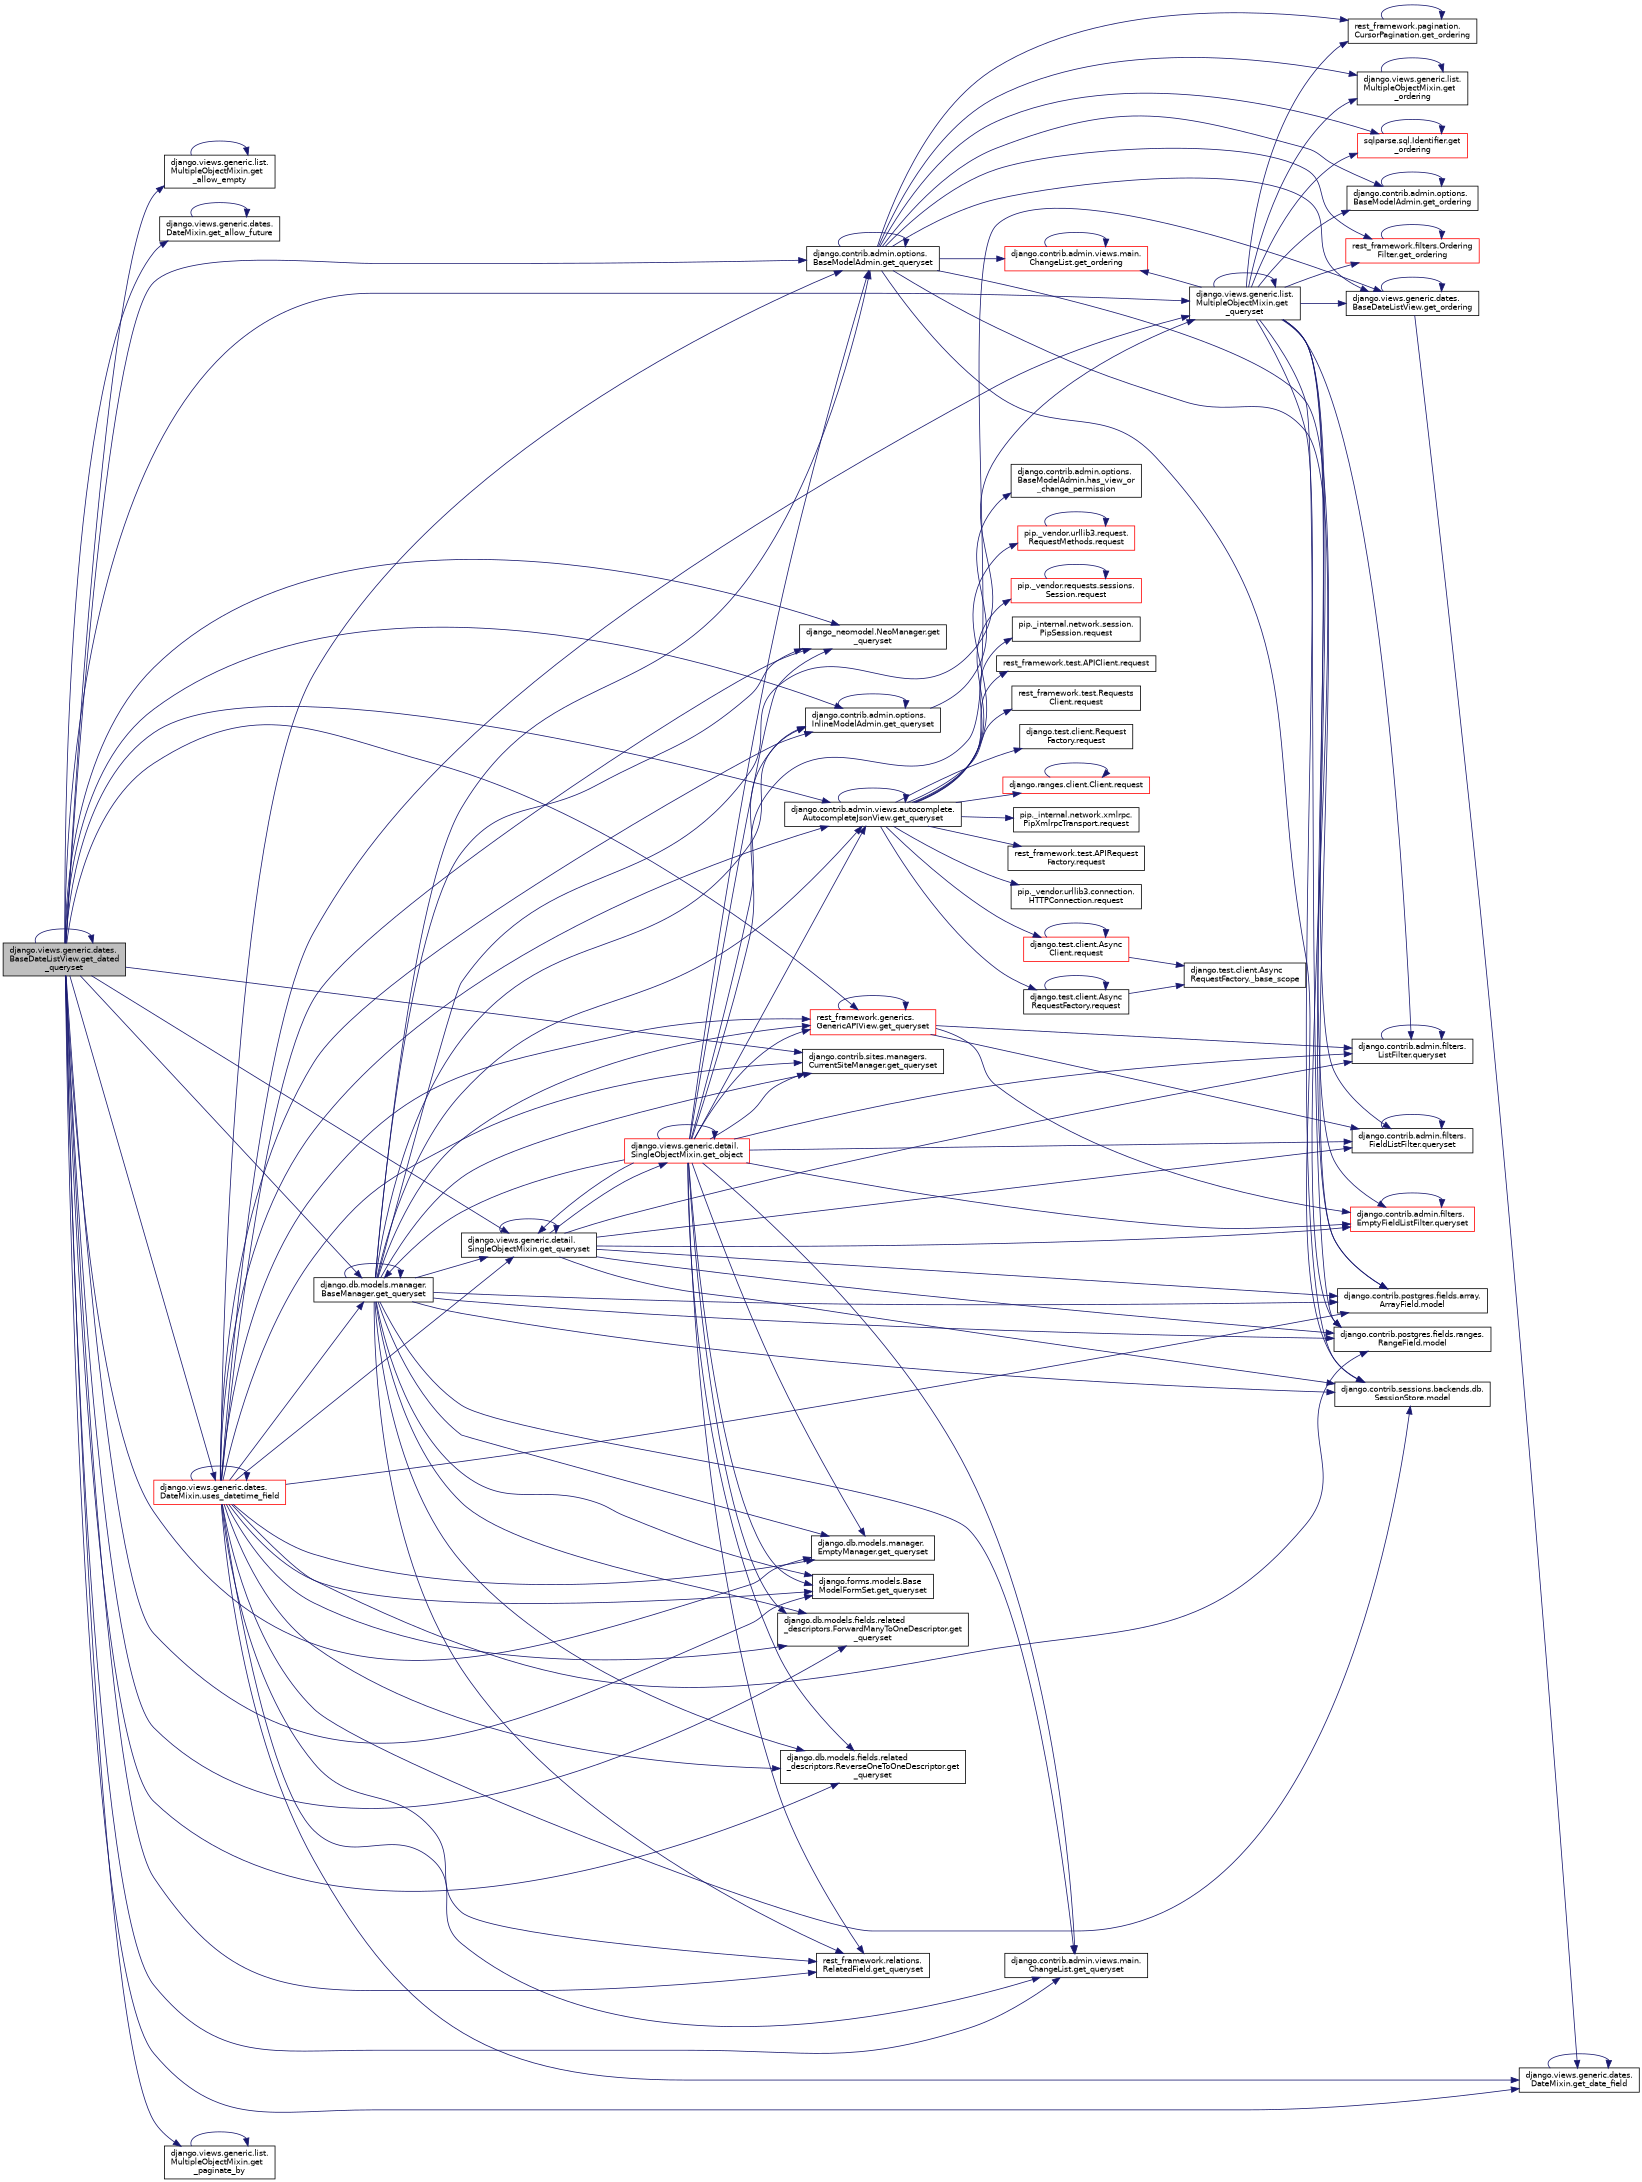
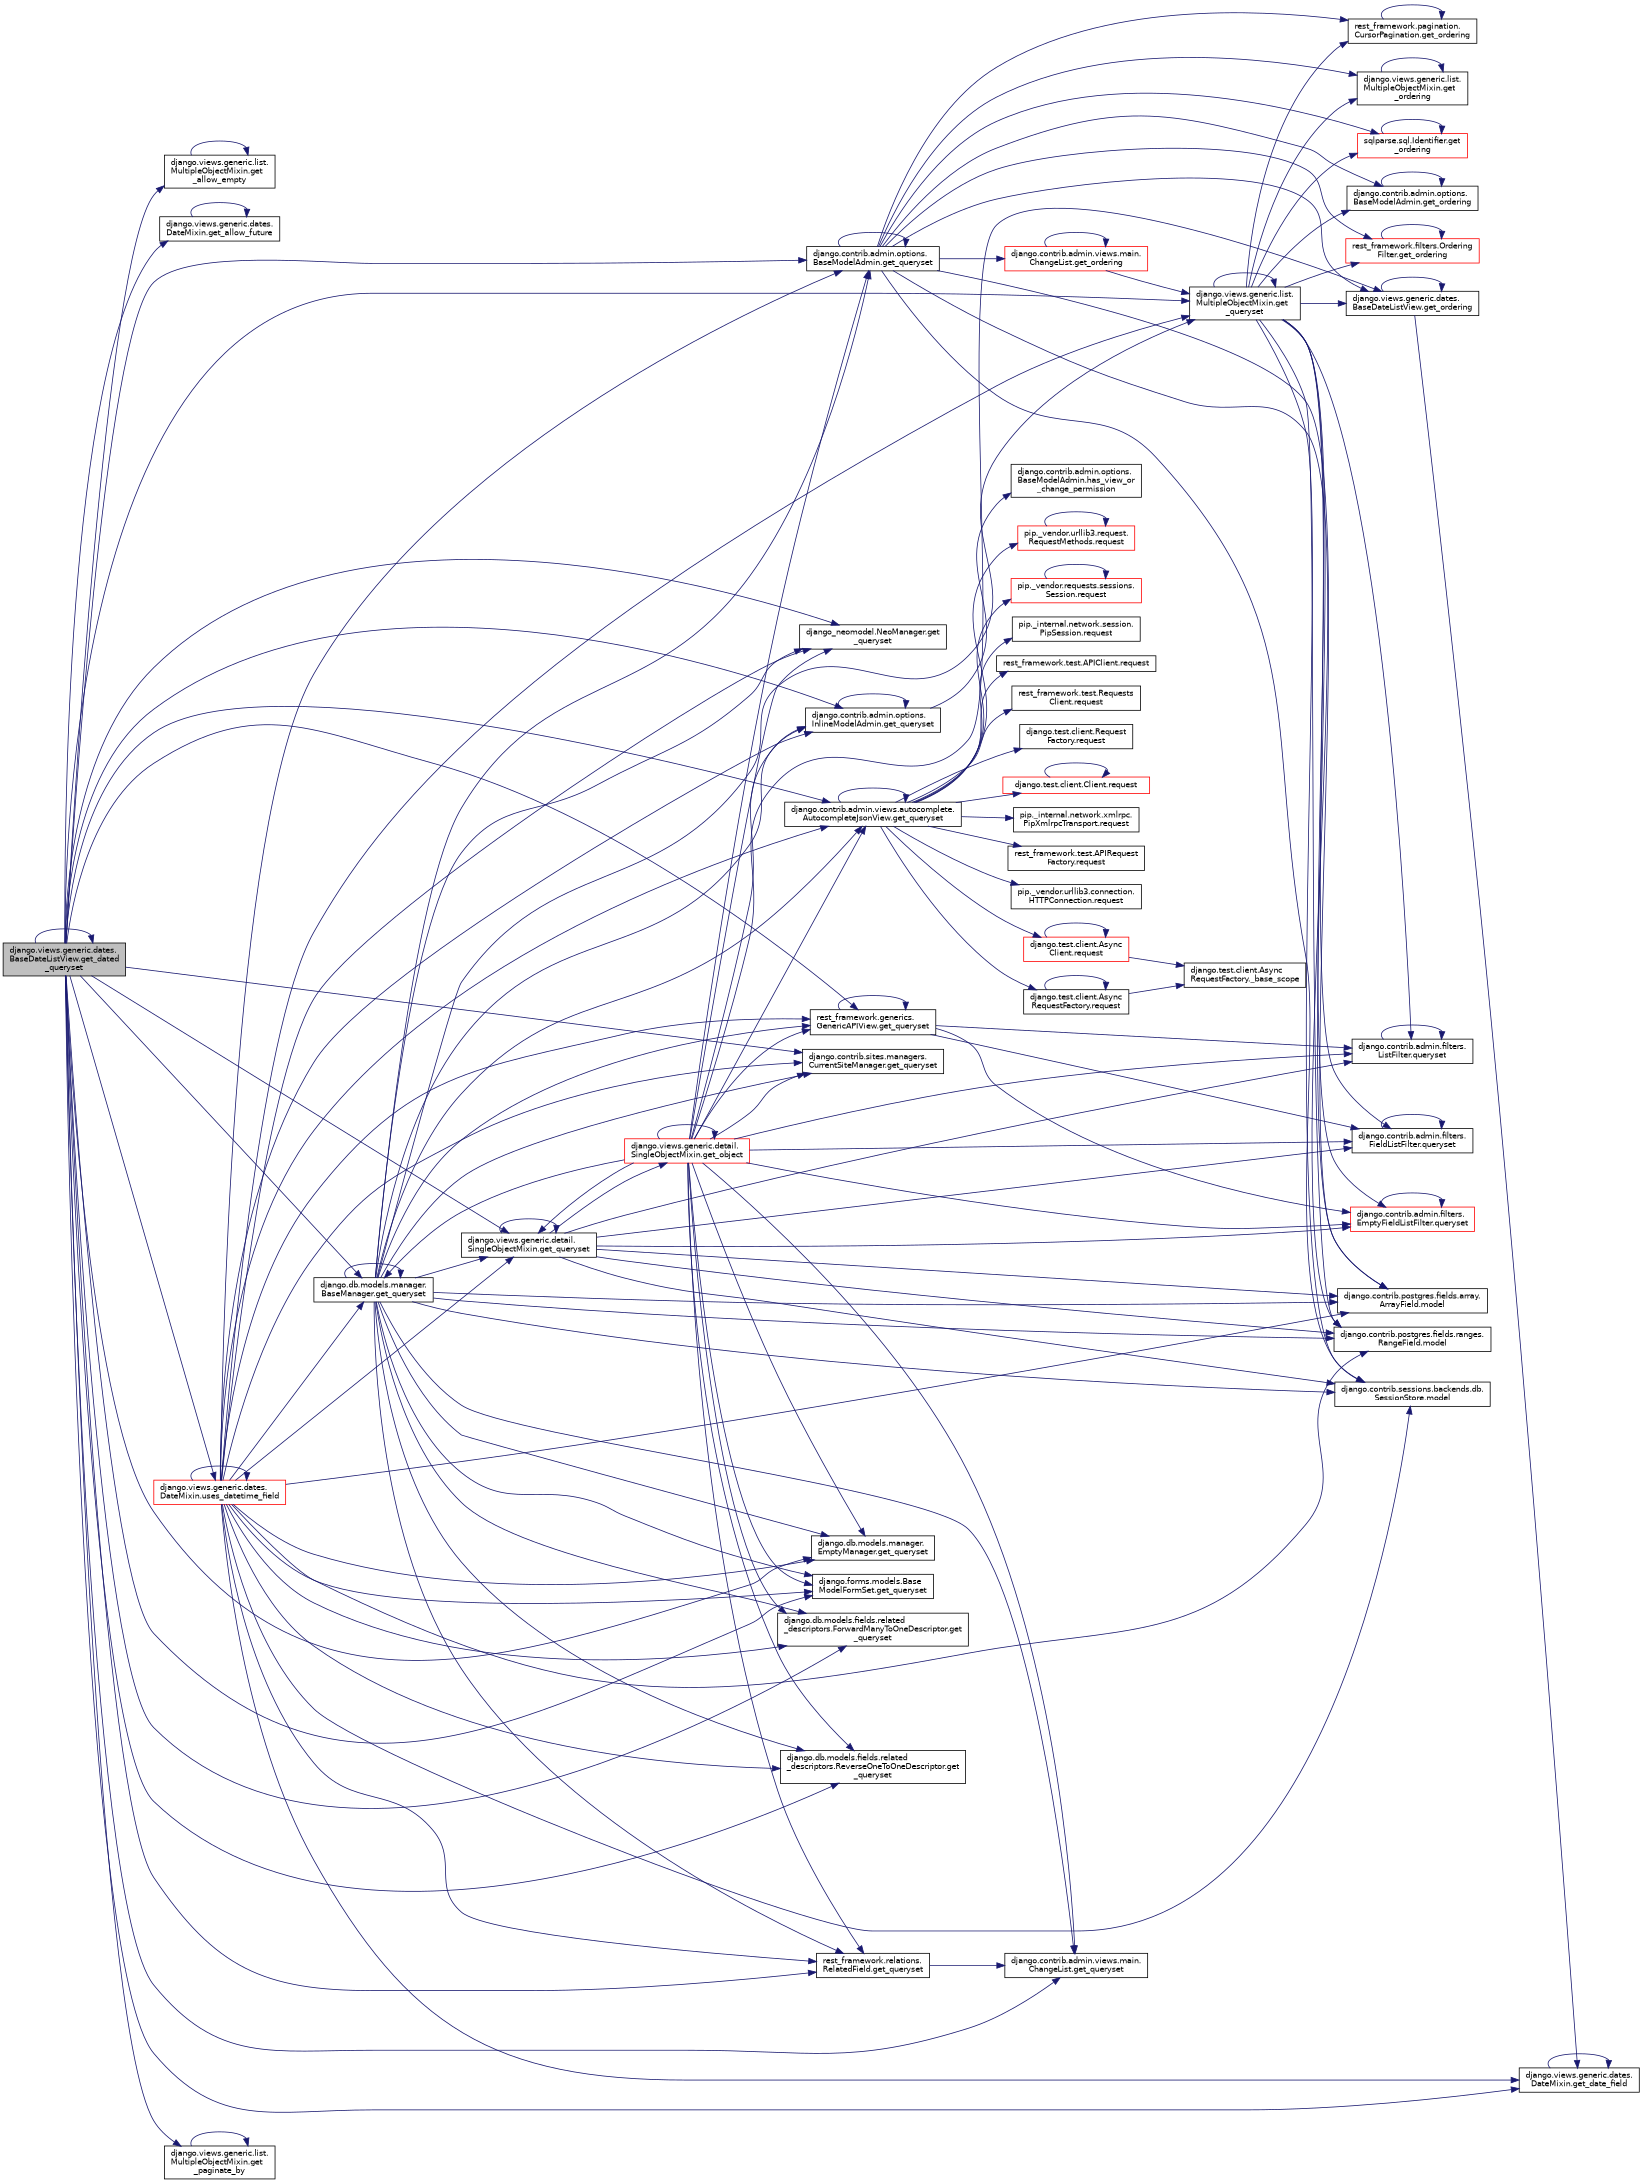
edge "django.views.generic.list. MultipleObjectMixin.get _queryset" -> "django.contrib.admin.views.main. ChangeList.get_ordering": reversed
node "django.ranges.client.Client.request": label "django.ranges.client.Client.request" -> "django.test.client.Client.request"
node "rest_framework.generics. GenericAPIView.get_queryset": color red -> black
edge "django.views.generic.dates. DateMixin.uses_datetime_field" -> "django.contrib.admin.views.main. ChangeList.get_queryset": now "rest_framework.relations. RelatedField.get_queryset" -> "django.contrib.admin.views.main. ChangeList.get_queryset"
